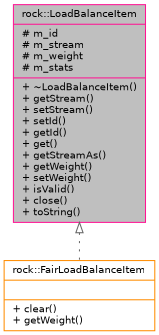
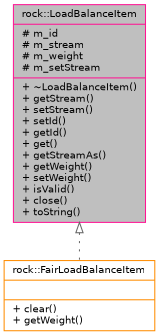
node "rock::LoadBalanceItem": text "# m_stats" -> "# m_setStream"
